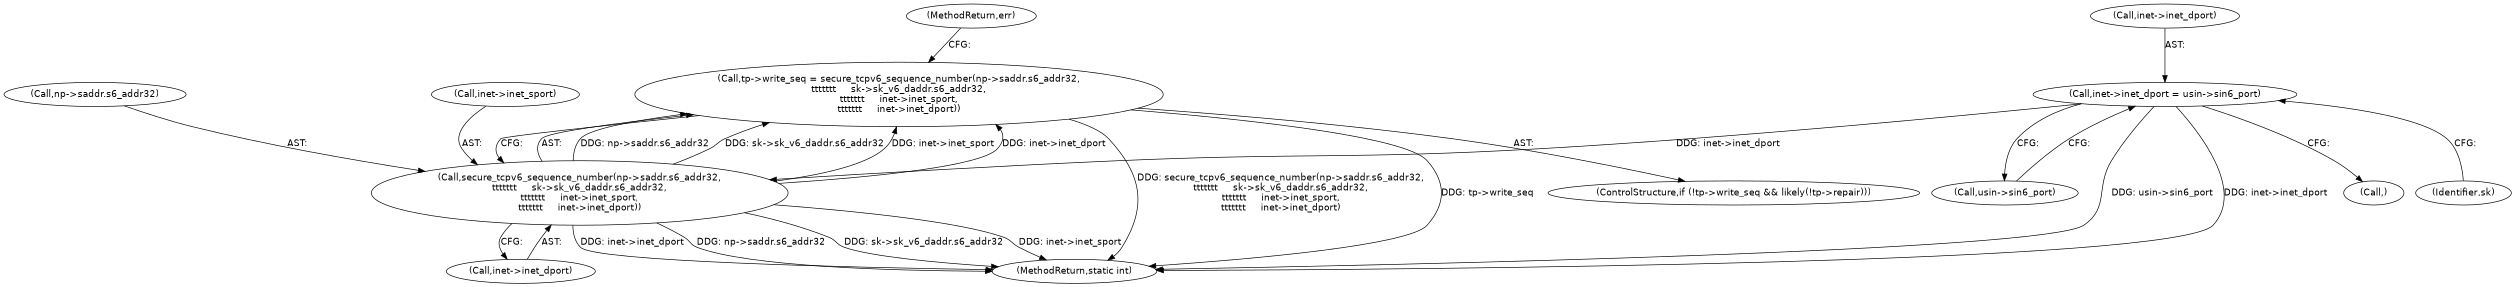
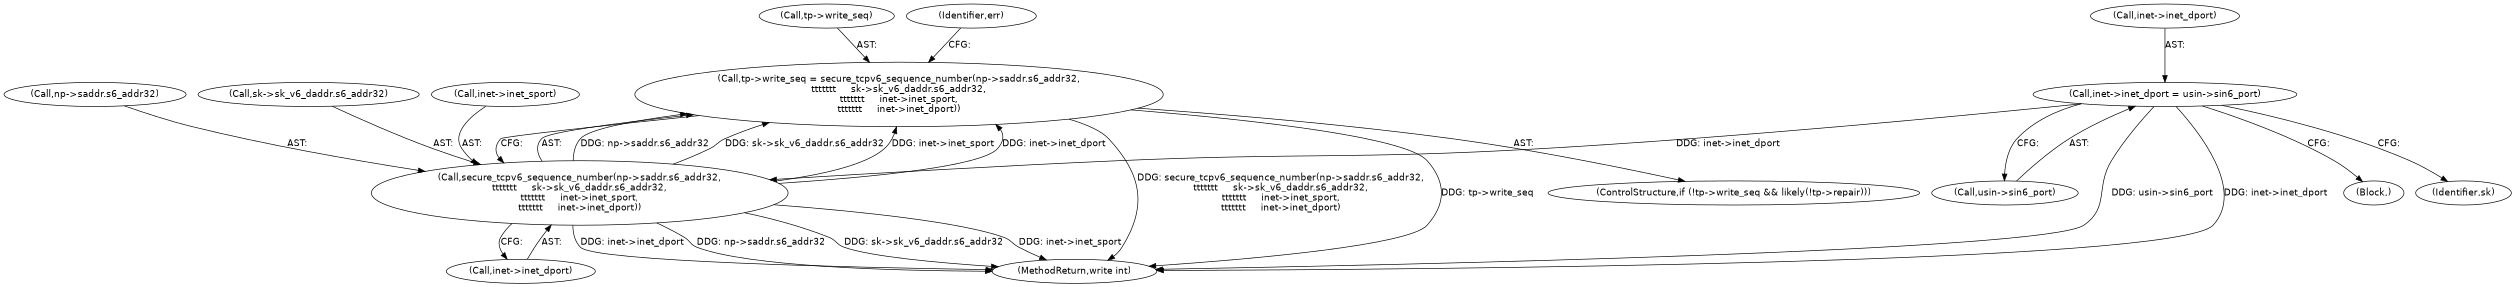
node "(Call,tp->write_seq)": added
node "(MethodReturn,err)": label "(MethodReturn,err)" -> "(Identifier,err)"
node "(Call,sk->sk_v6_daddr.s6_addr32)": added
edge "(Identifier,sk)" -> "(Call,inet->inet_dport = usin->sin6_port)": reversed
edge "(Call,usin->sin6_port)" -> "(Call,inet->inet_dport = usin->sin6_port)": label "CFG: " -> "AST: "
node "(Call,)": label "(Call,)" -> "(Block,)"
node "(MethodReturn,static int)": label "(MethodReturn,static int)" -> "(MethodReturn,write int)"
